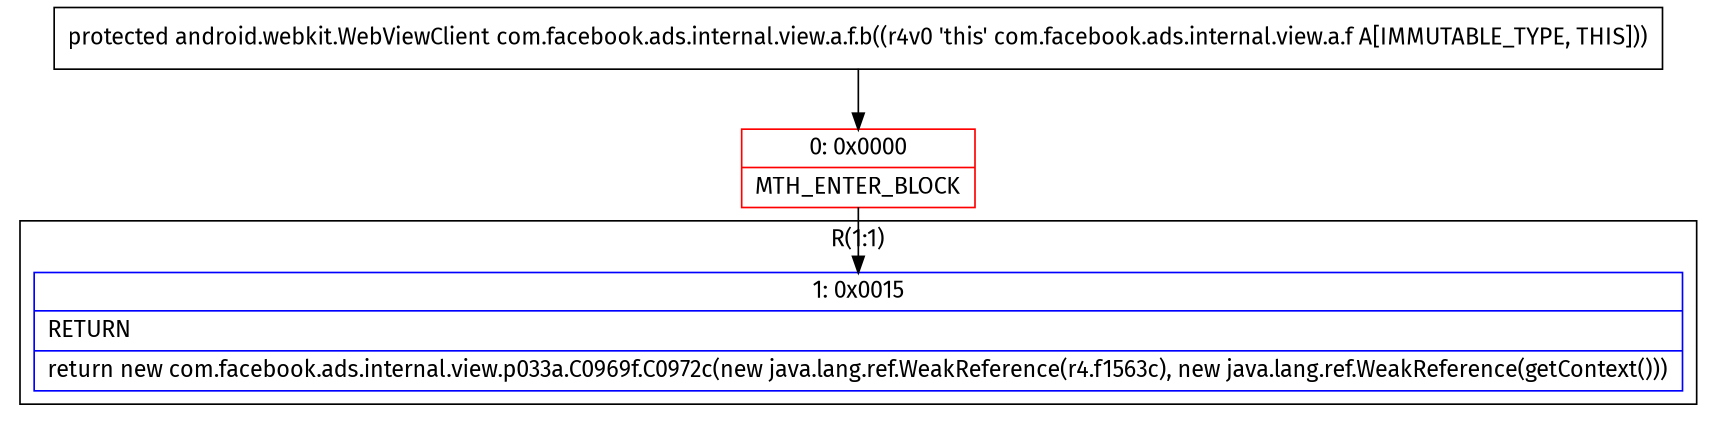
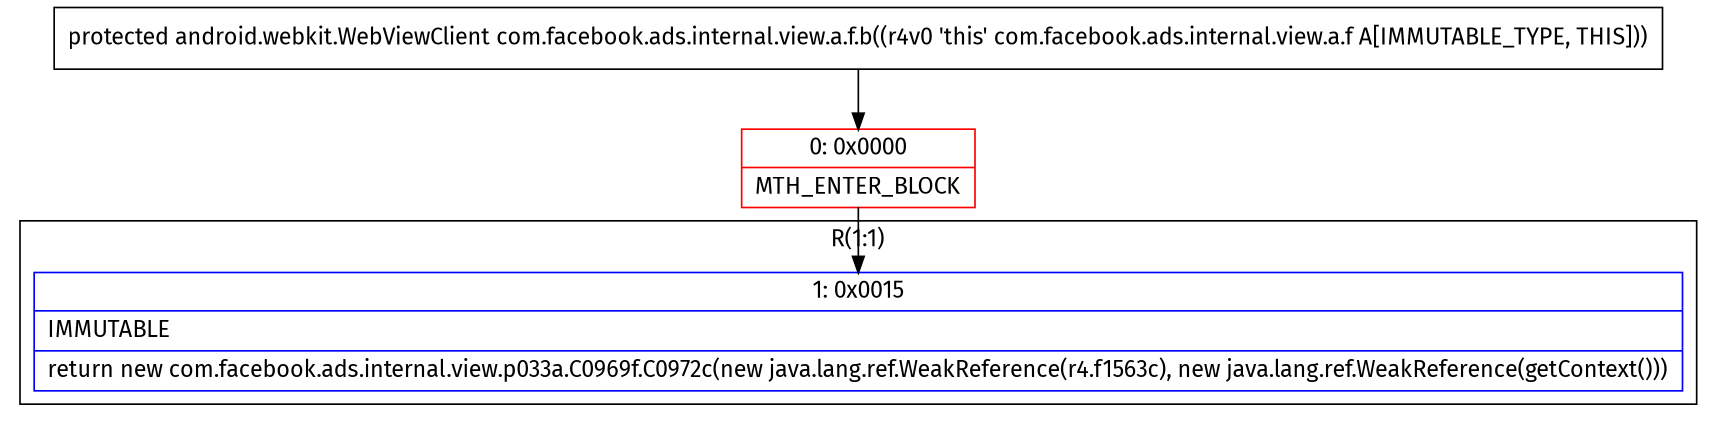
node "1: 0x0015": text "RETURN" -> "IMMUTABLE"
